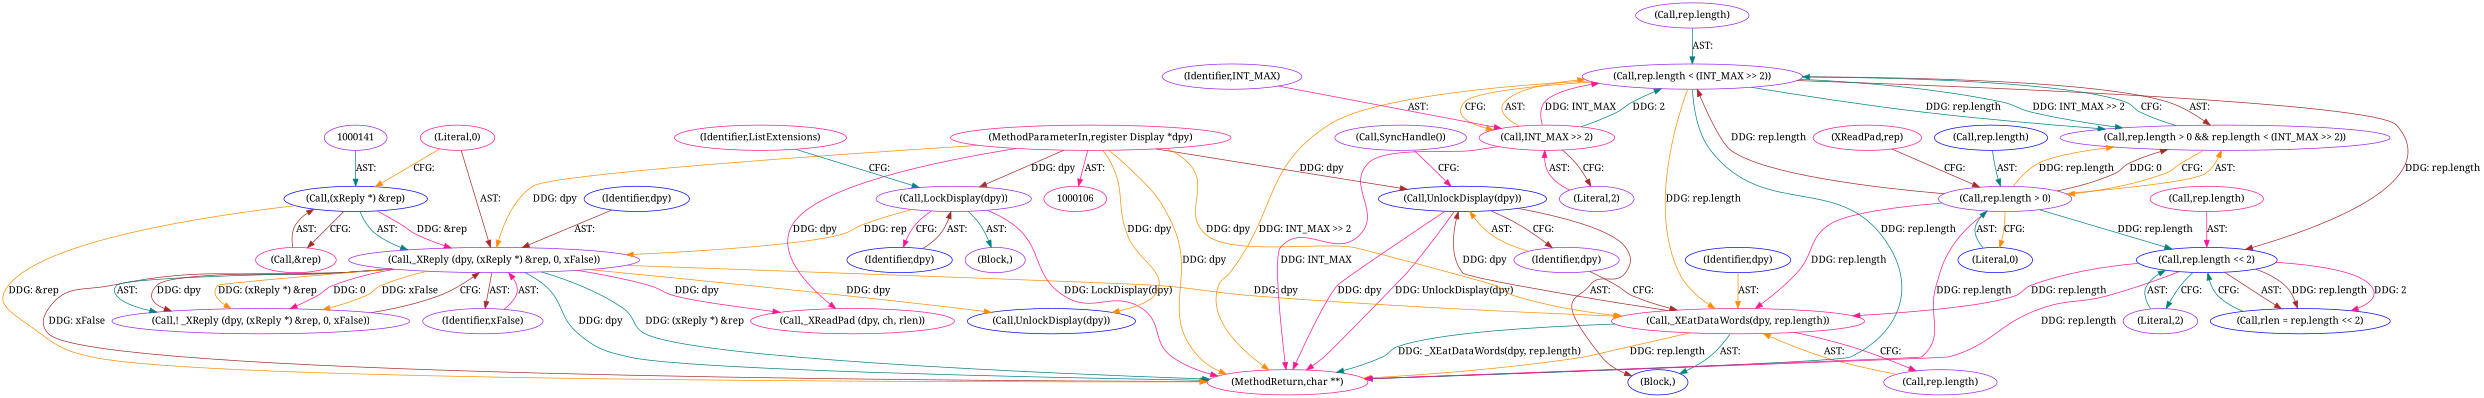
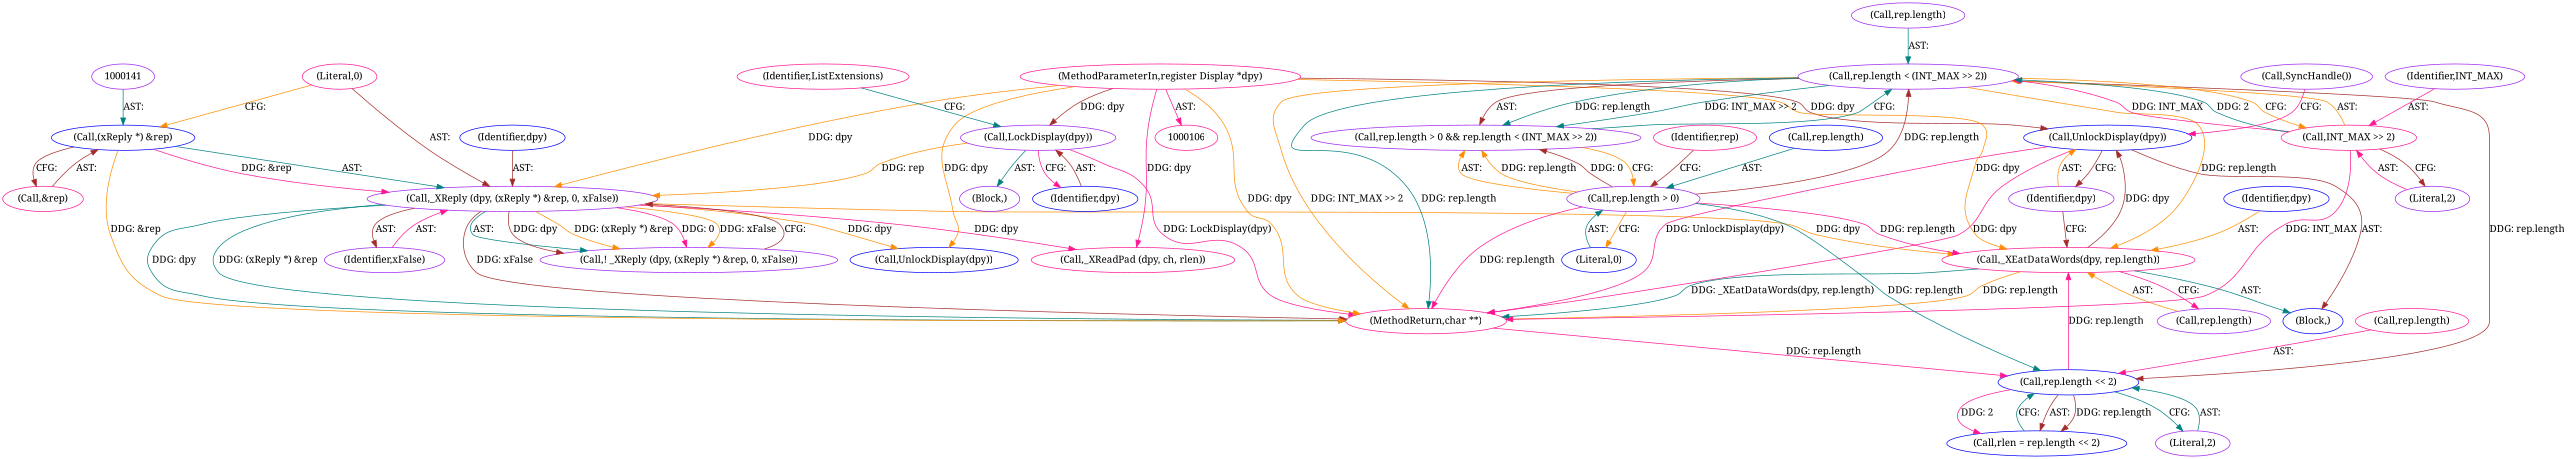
node "(XReadPad,rep)": label "(XReadPad,rep)" -> "(Identifier,rep)"
edge "(Call,rep.length << 2)" -> "(MethodReturn,char **)": reversed
